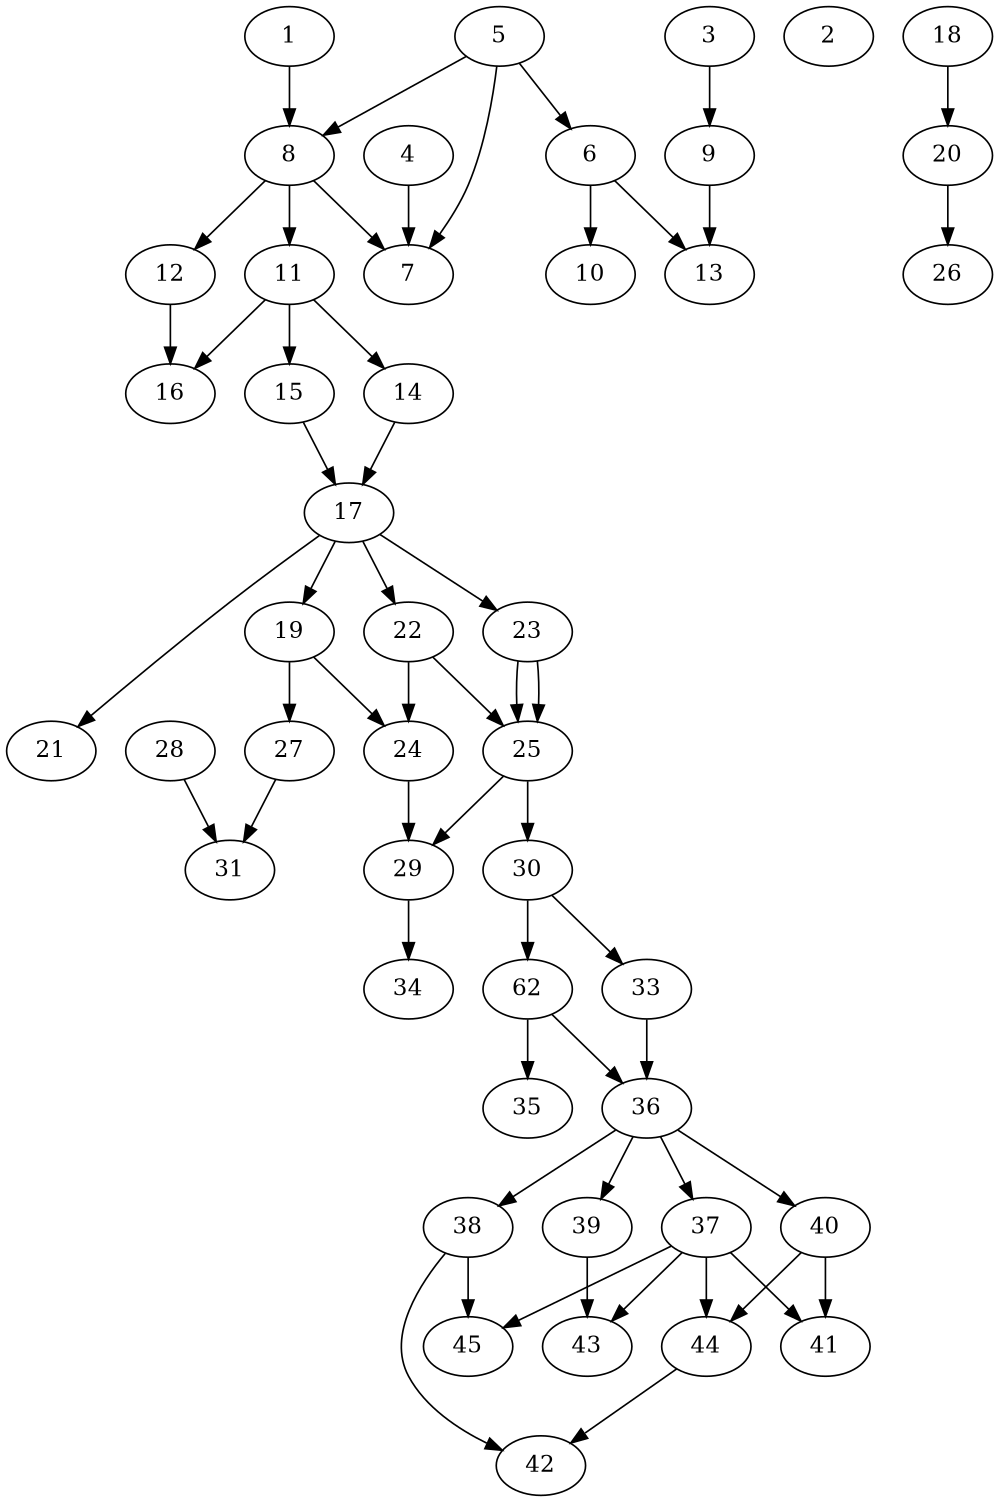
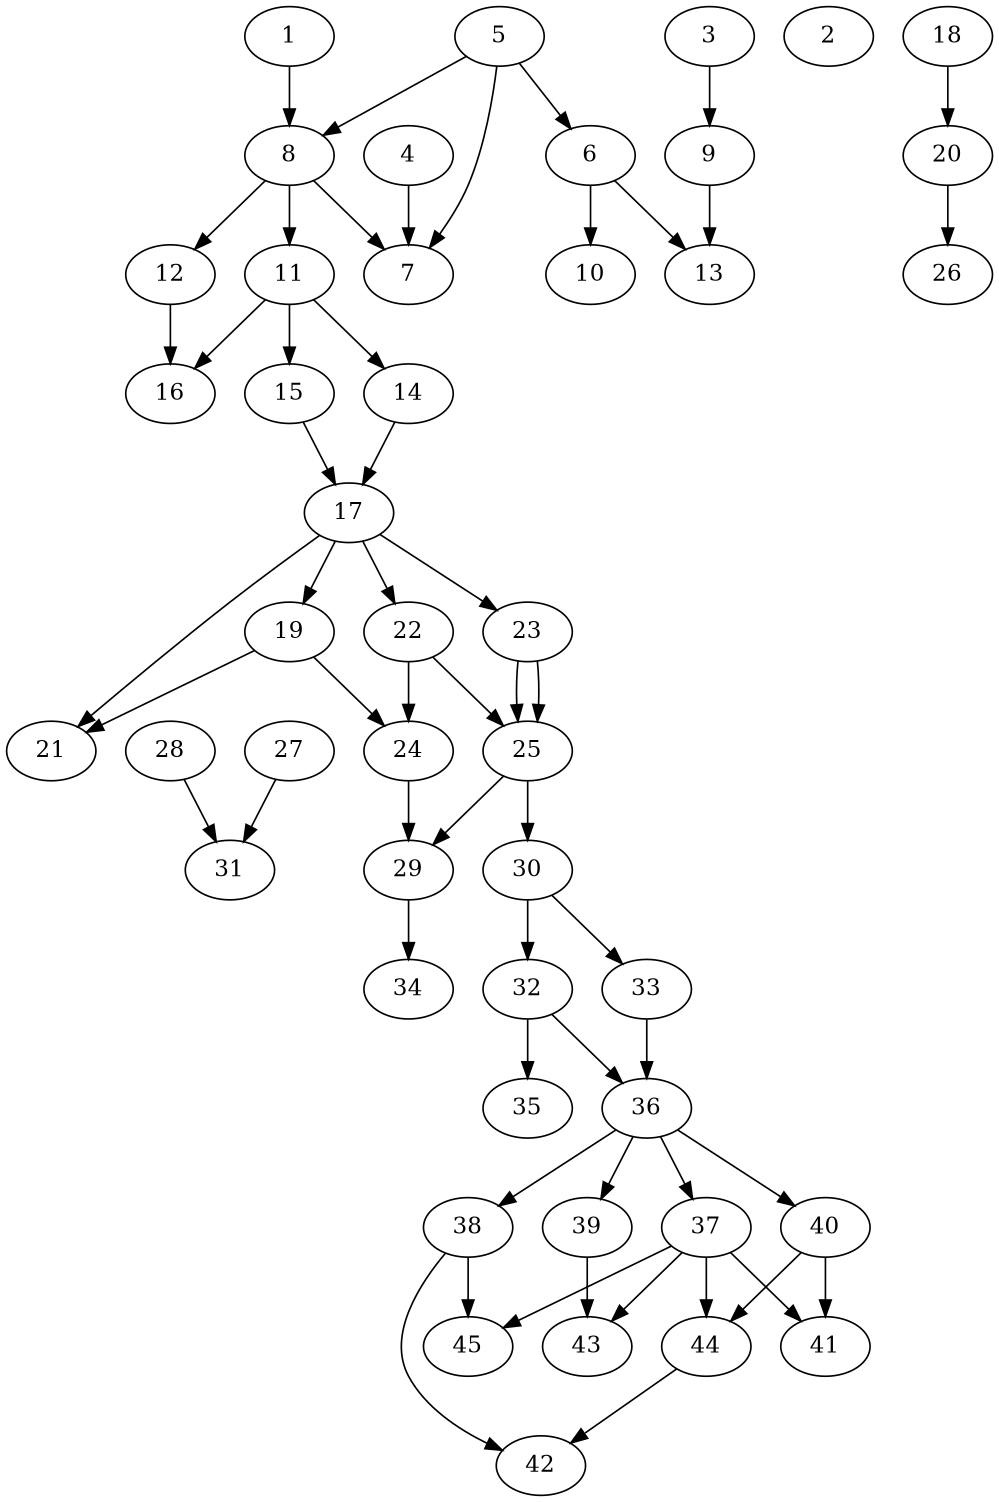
edge "19" -> "27": now "19" -> "21"
node "62": label "62" -> "32"
